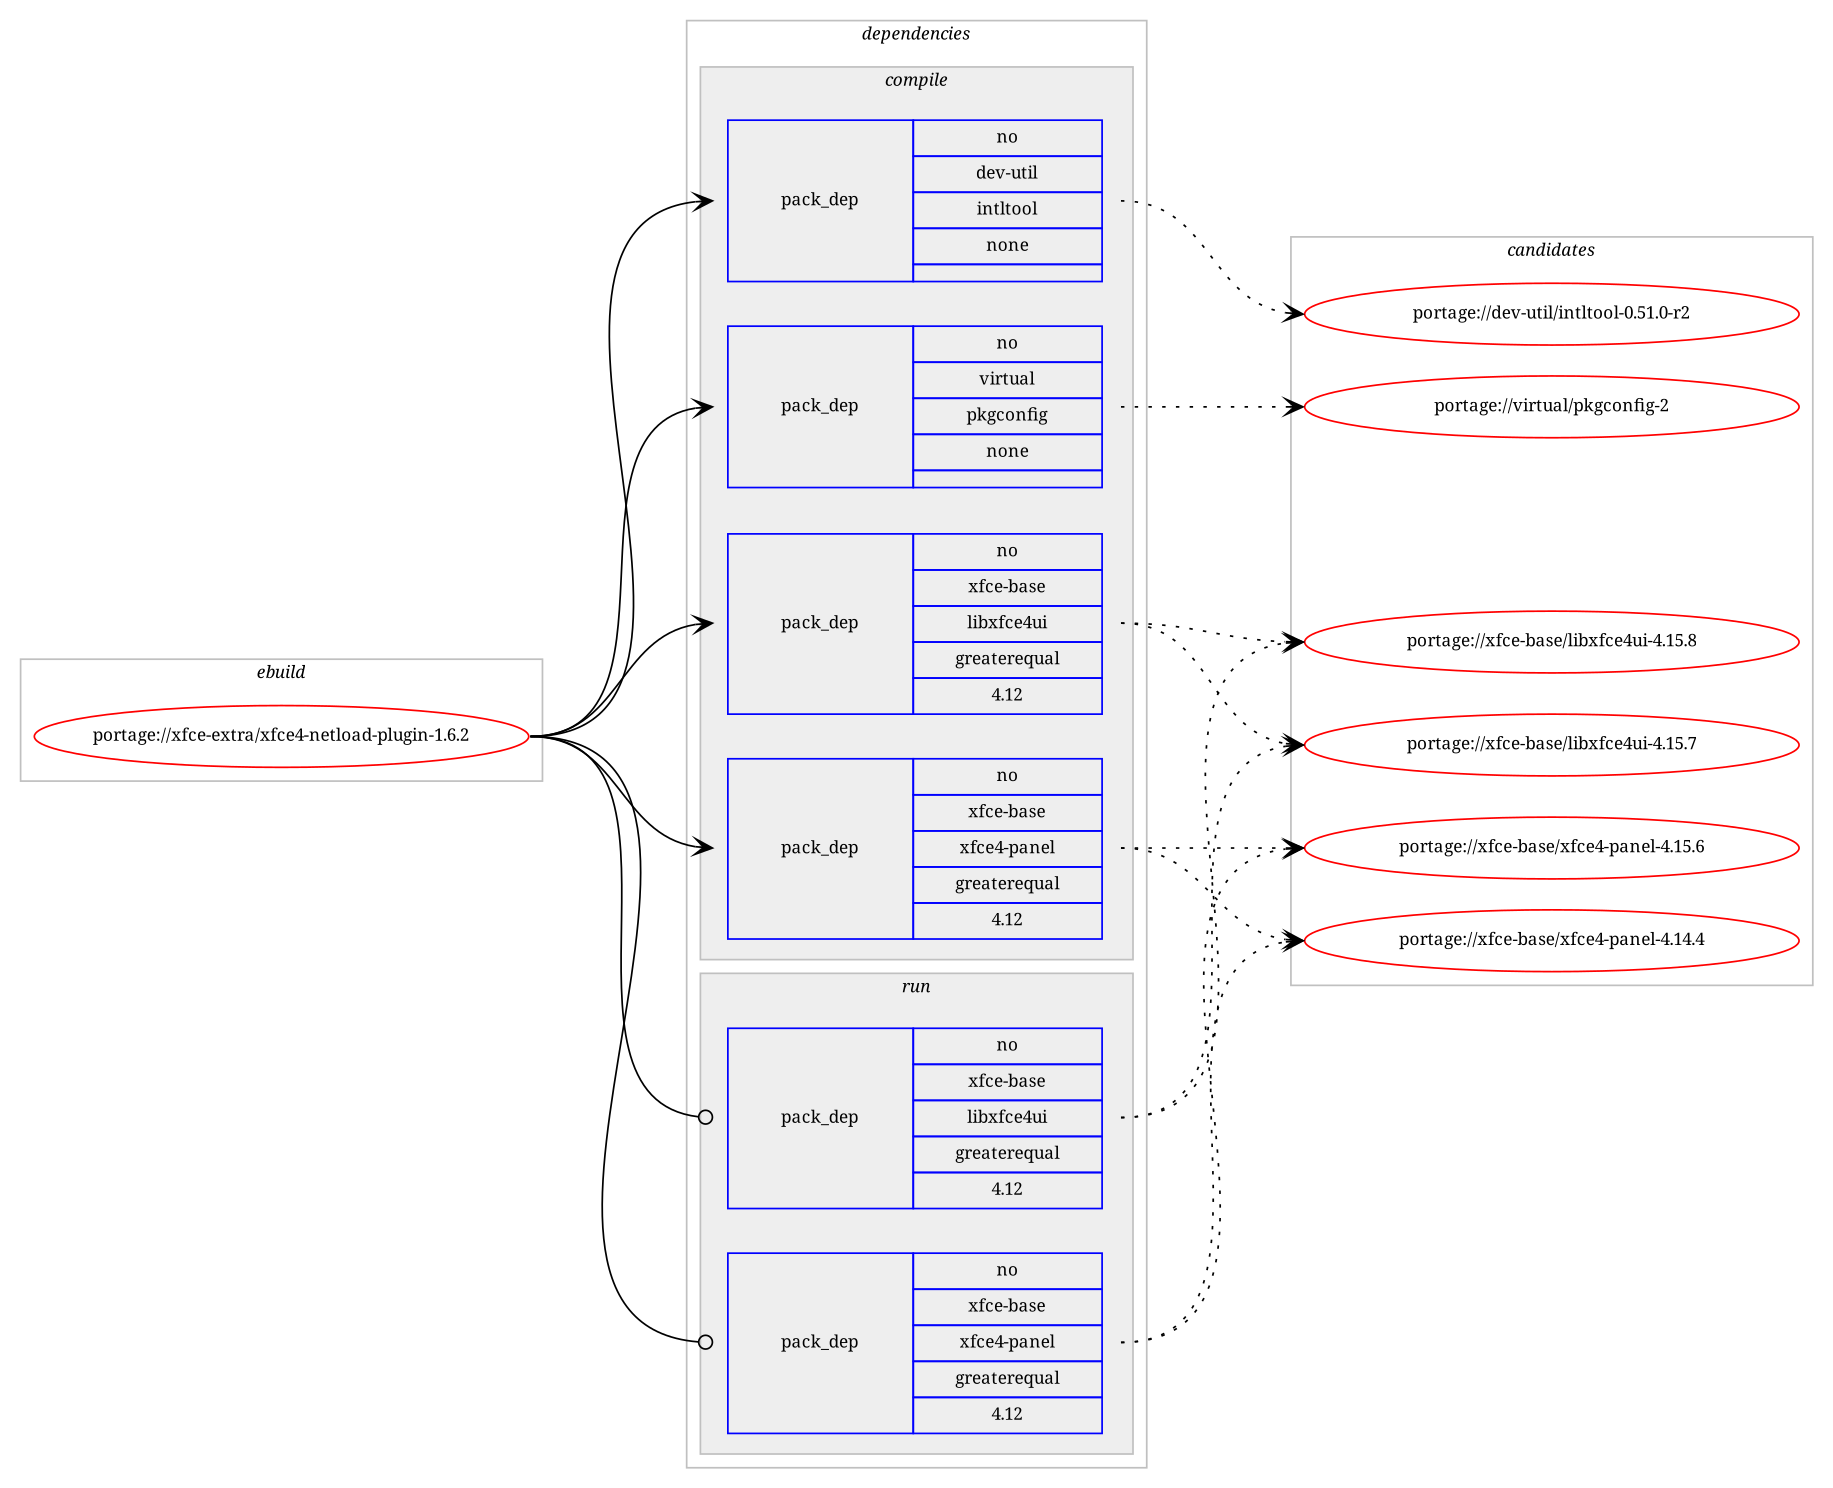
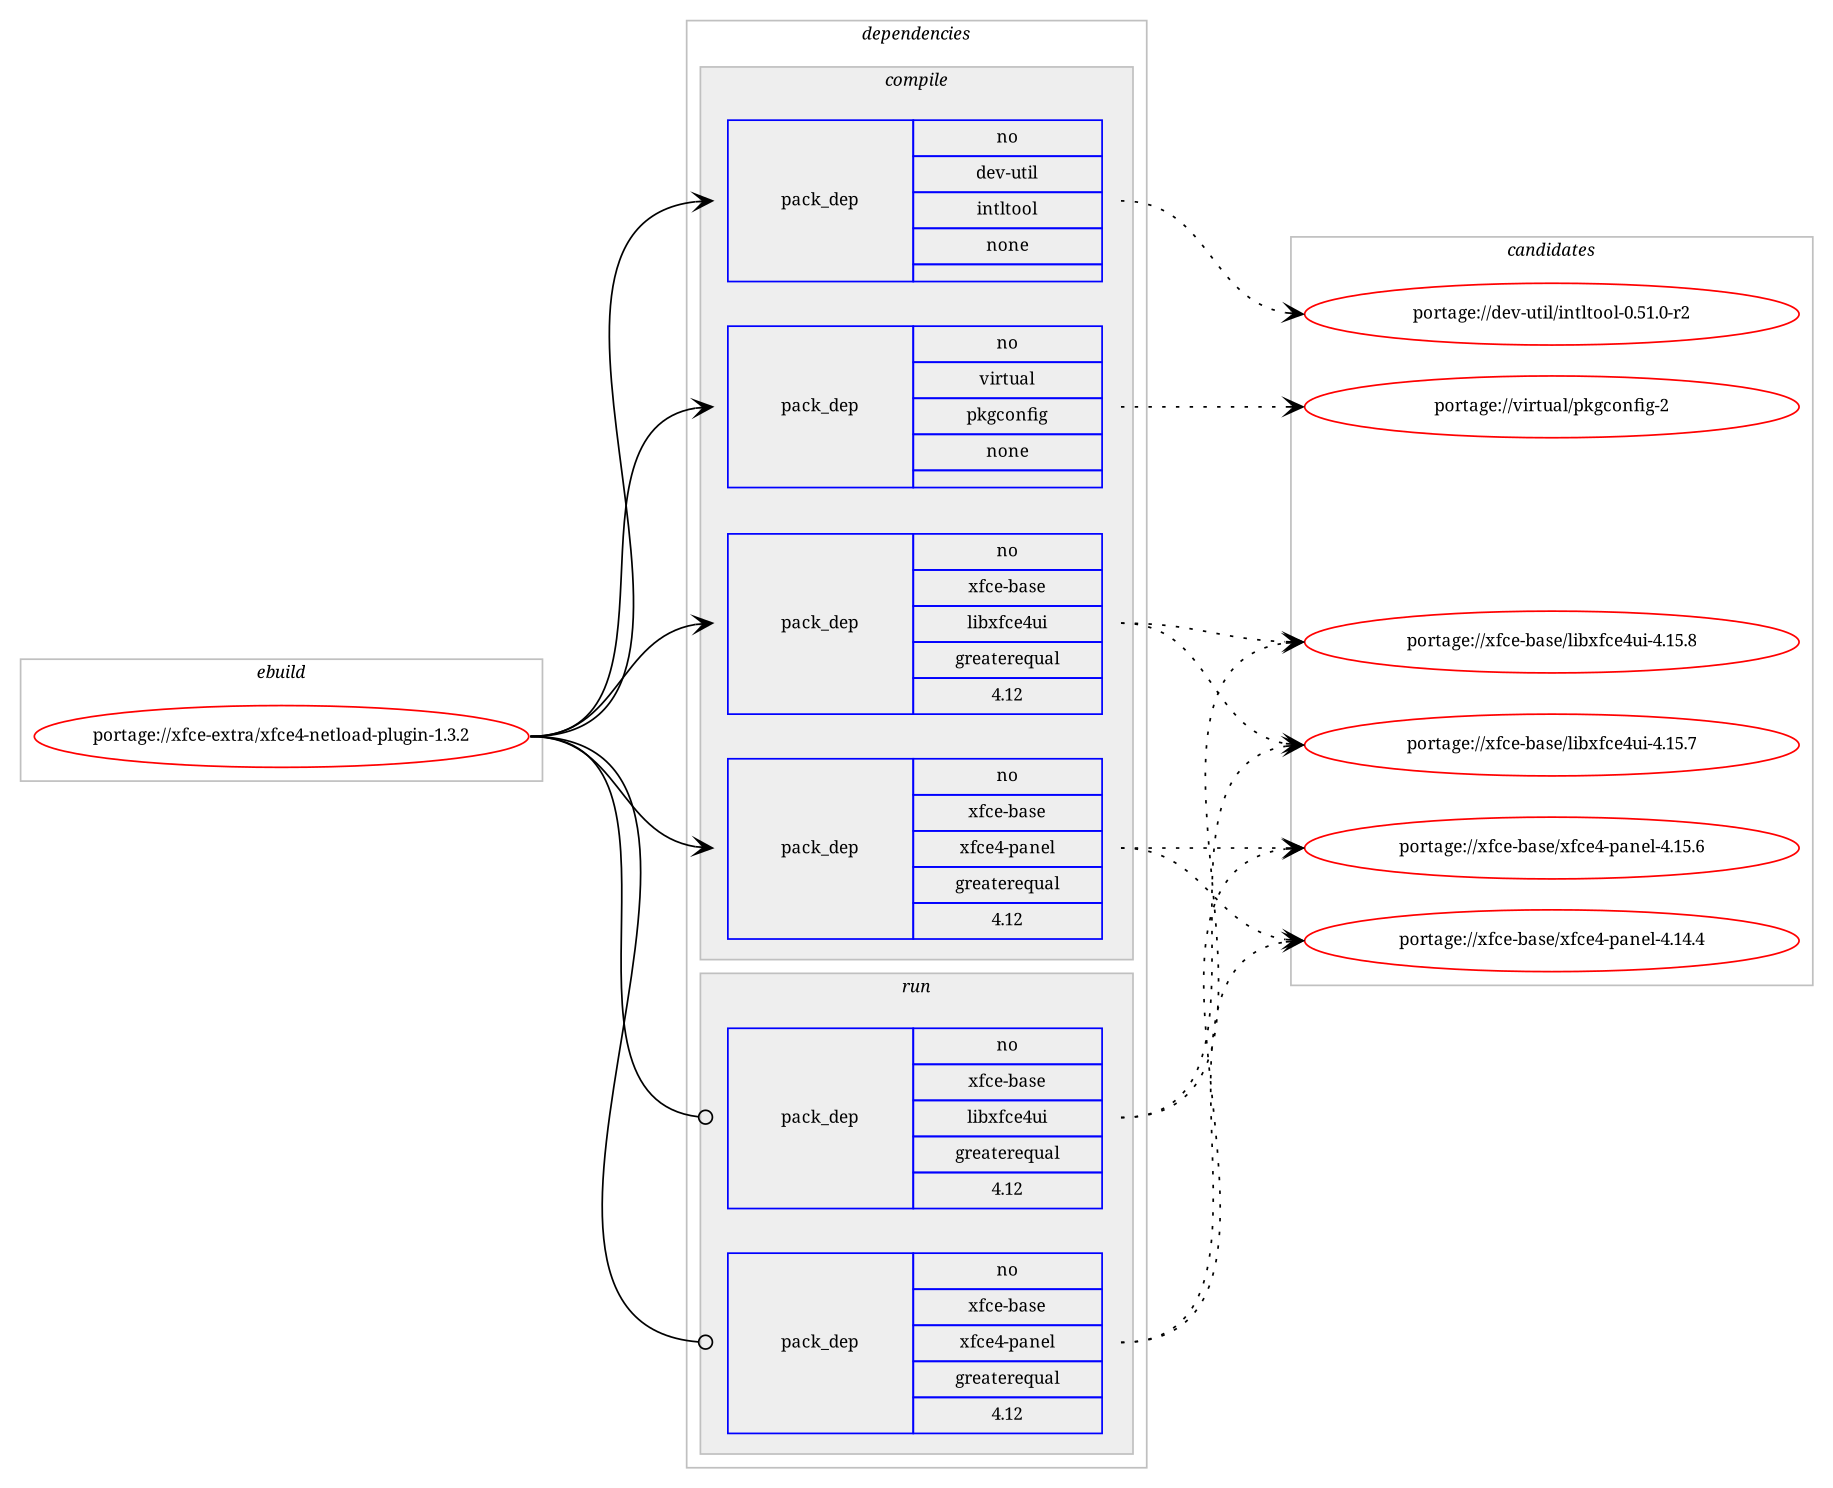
node "portage://xfce-extra/xfce4-netload-plugin-1.6.2": label "portage://xfce-extra/xfce4-netload-plugin-1.6.2" -> "portage://xfce-extra/xfce4-netload-plugin-1.3.2"
